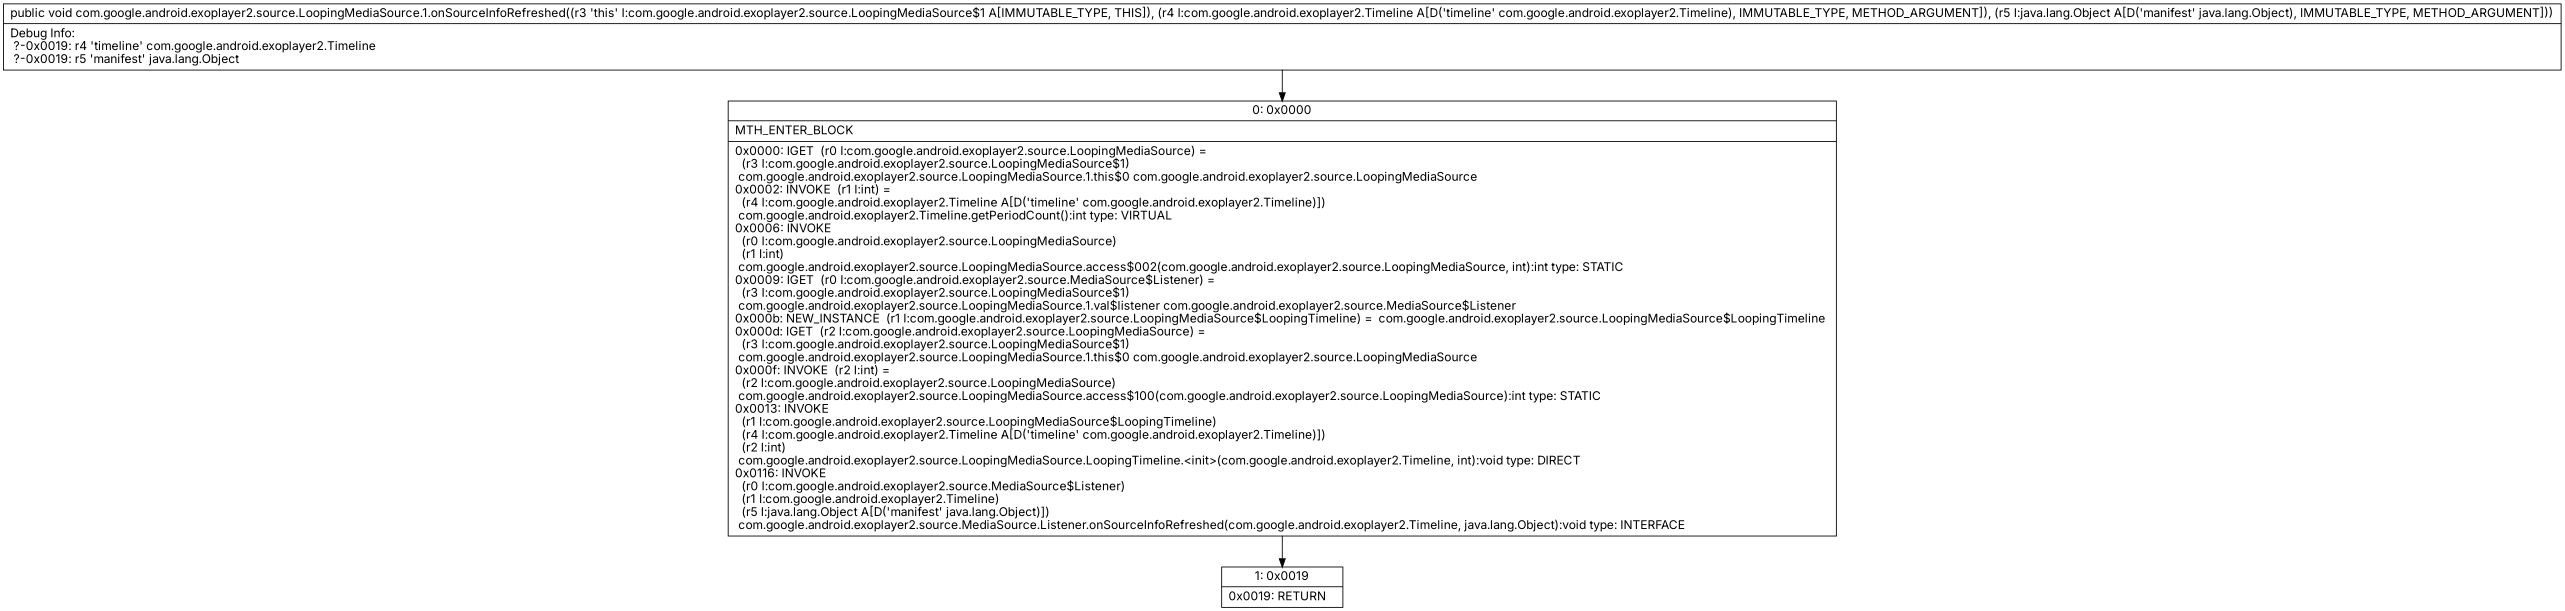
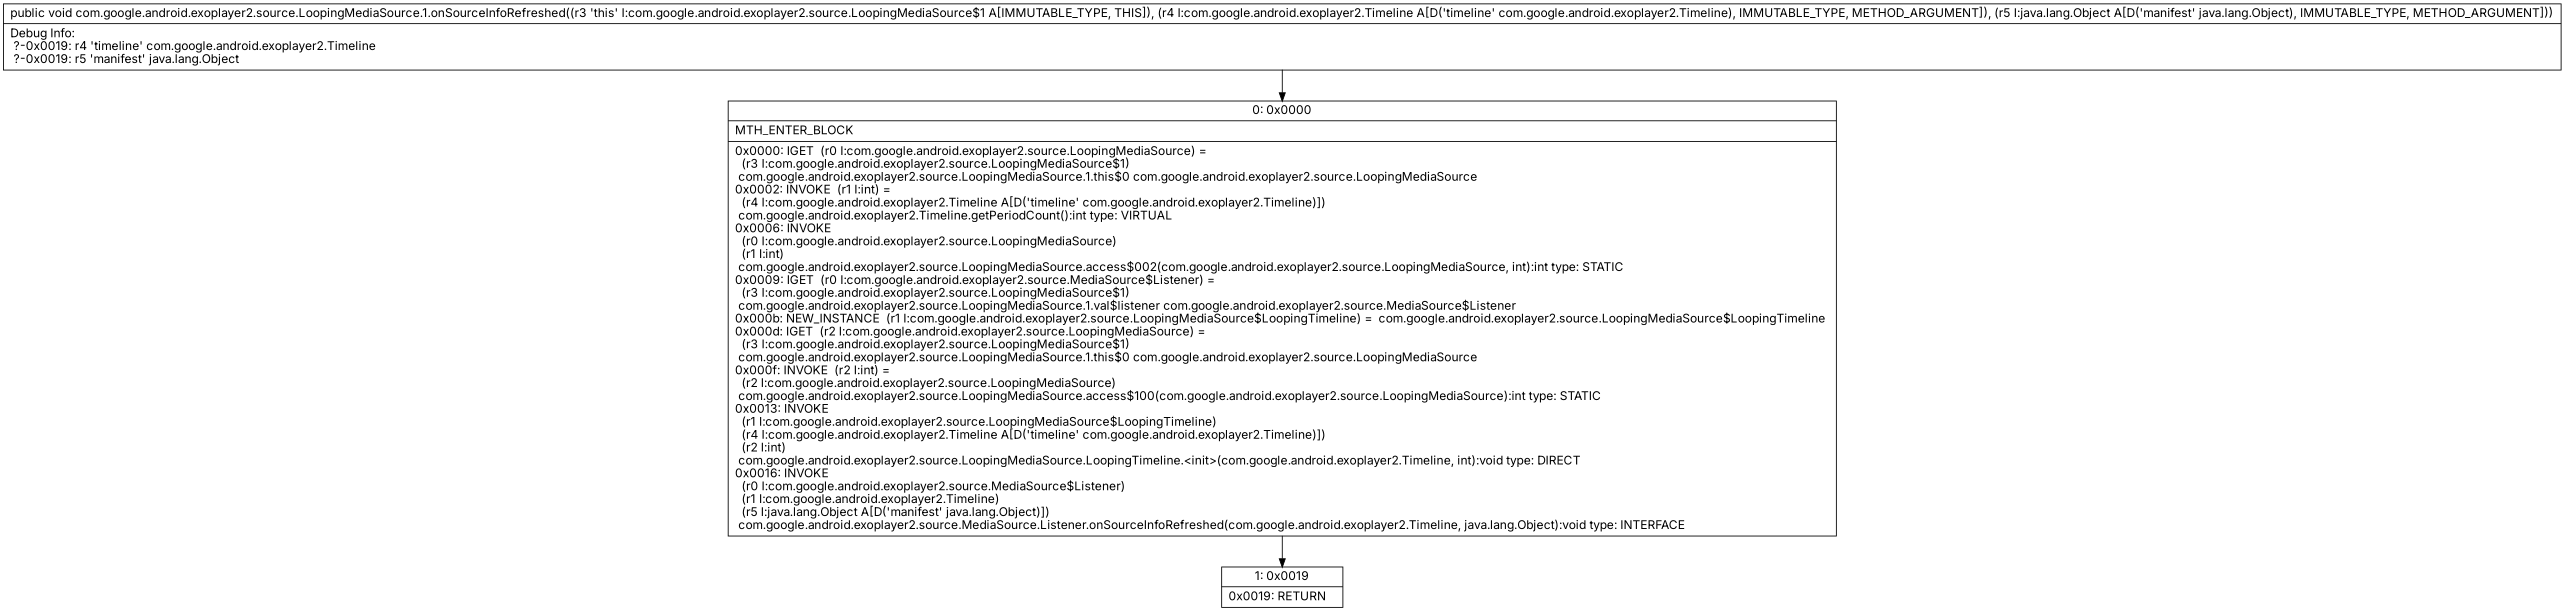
node "0: 0x0000": text "0x0116: INVOKE" -> "0x0016: INVOKE"
